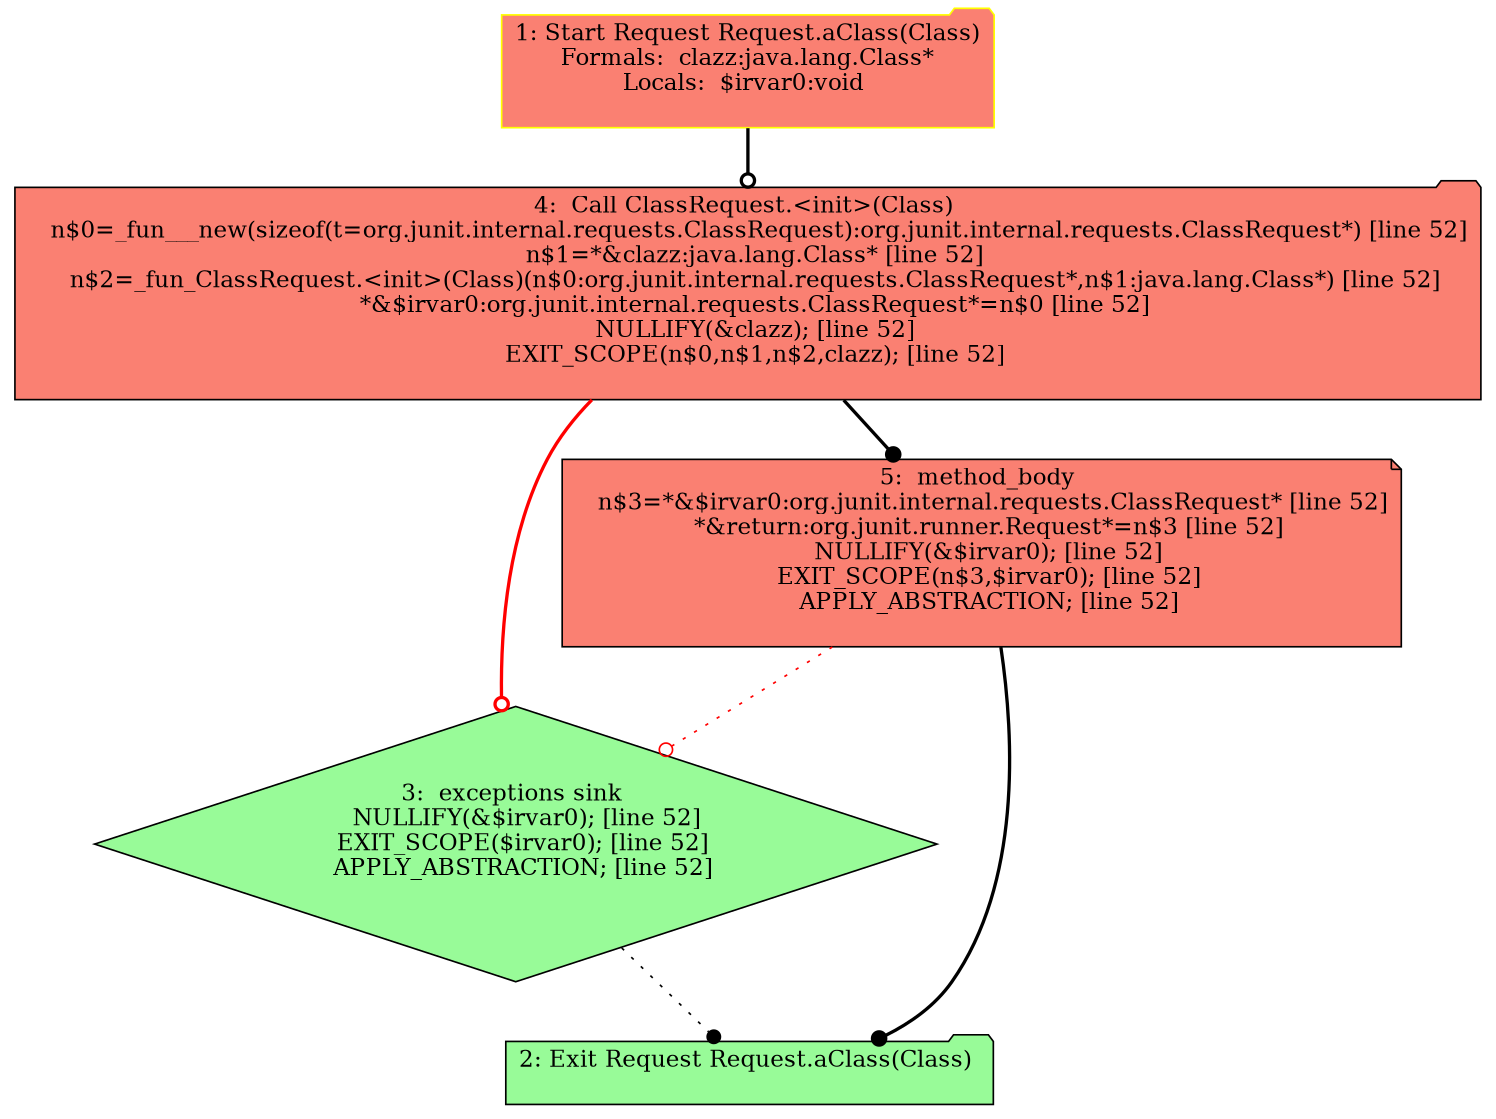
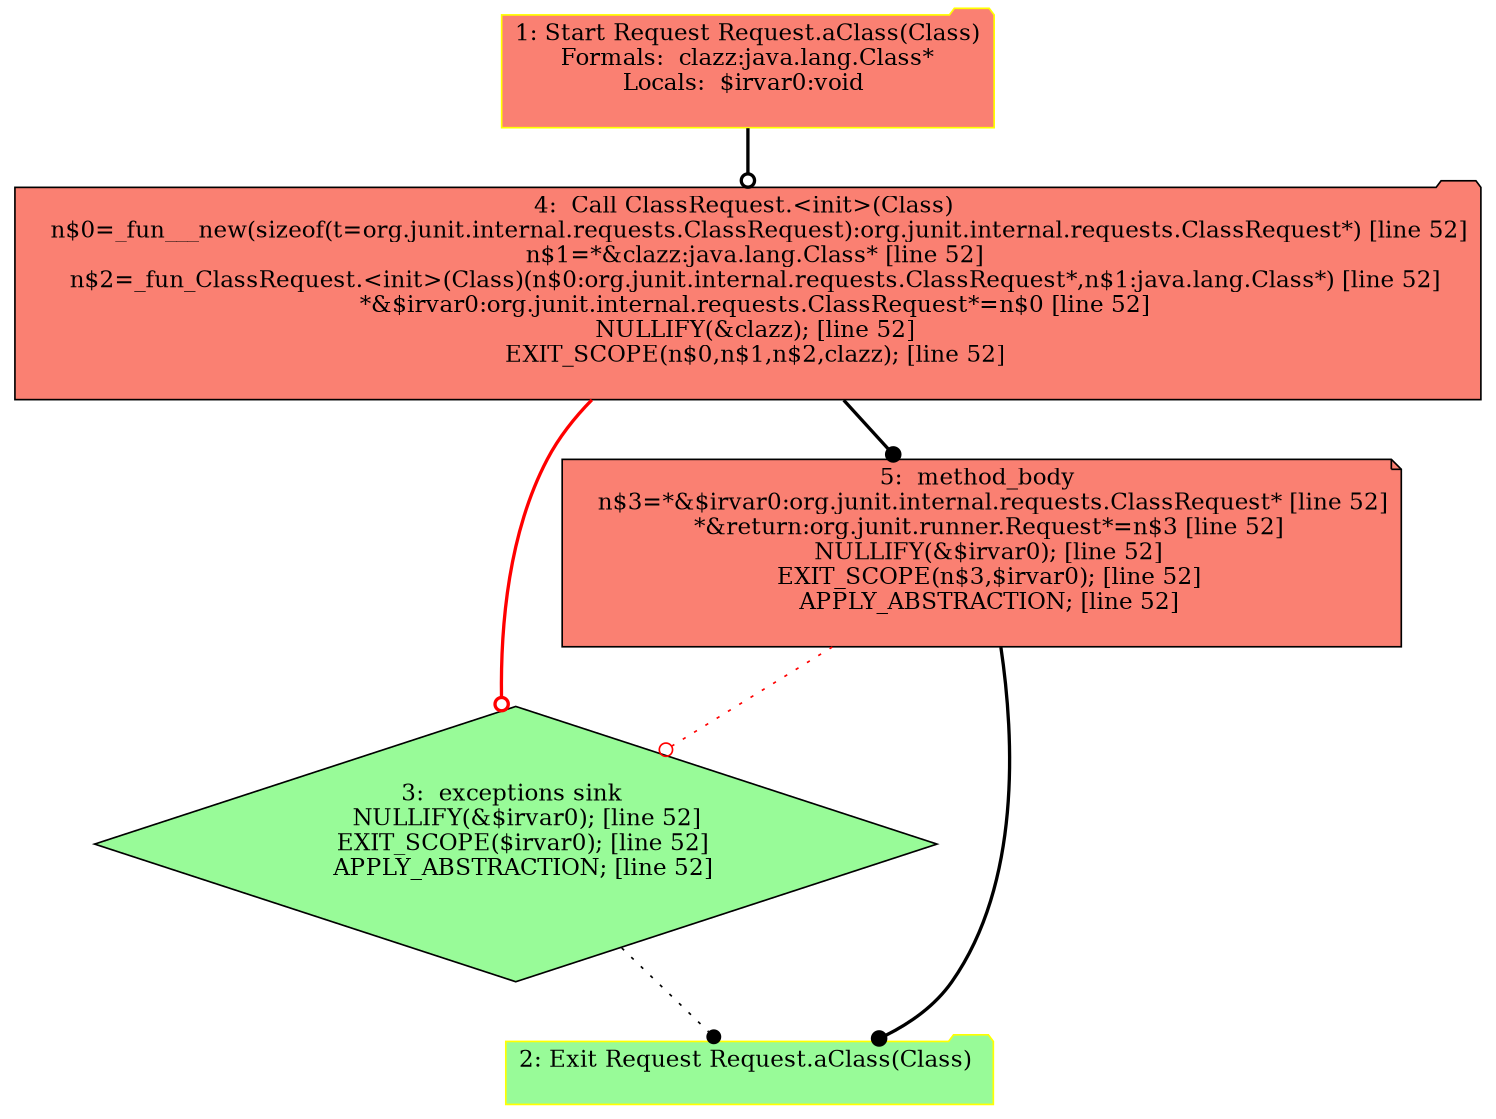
node "2: Exit Request Request.aClass(Class)": color black -> yellow
